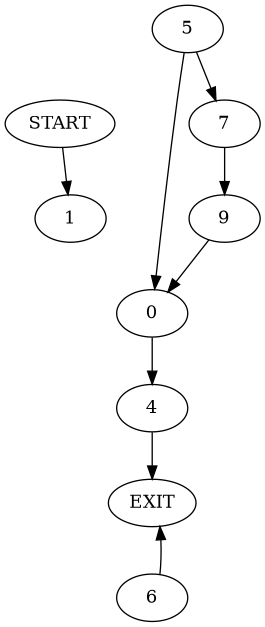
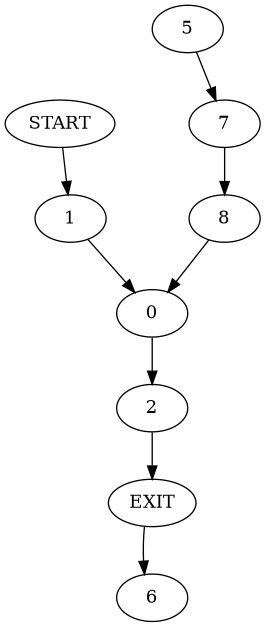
edge "5" -> "0": now "1" -> "0"
node "9": label "9" -> "8"
node "4": label "4" -> "2"
edge "6" -> "EXIT": reversed
